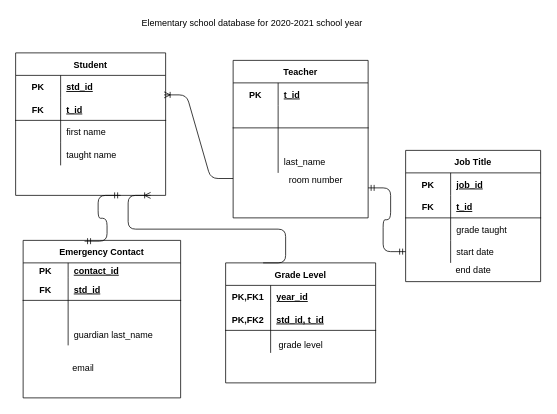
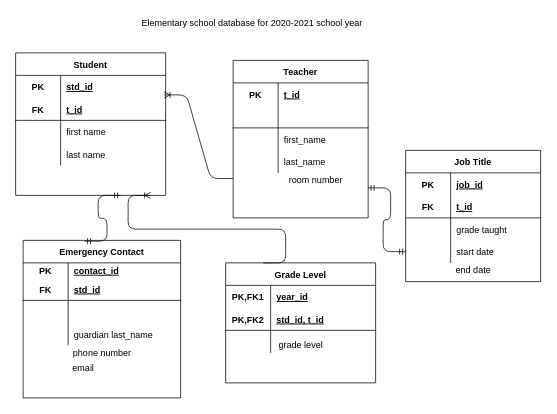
node "first_name": added
node "taught name": label "taught name" -> "last name"
node "phone number": added
